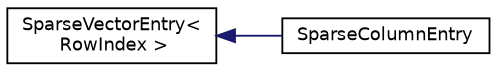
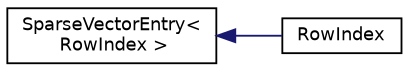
node "SparseColumnEntry": label "SparseColumnEntry" -> "RowIndex"
